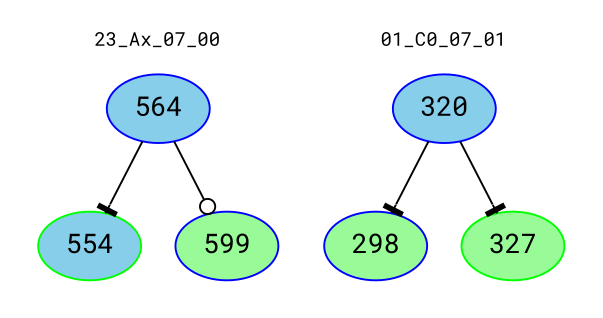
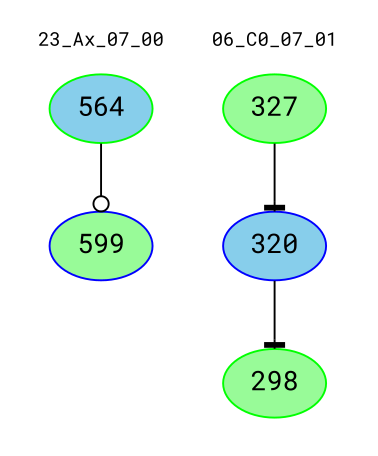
cluster "01_C0_07_01": label "01_C0_07_01" -> "06_C0_07_01"
node "564": color blue -> green
edge "320" -> "327": reversed
node "554": removed
node "298": color blue -> green
